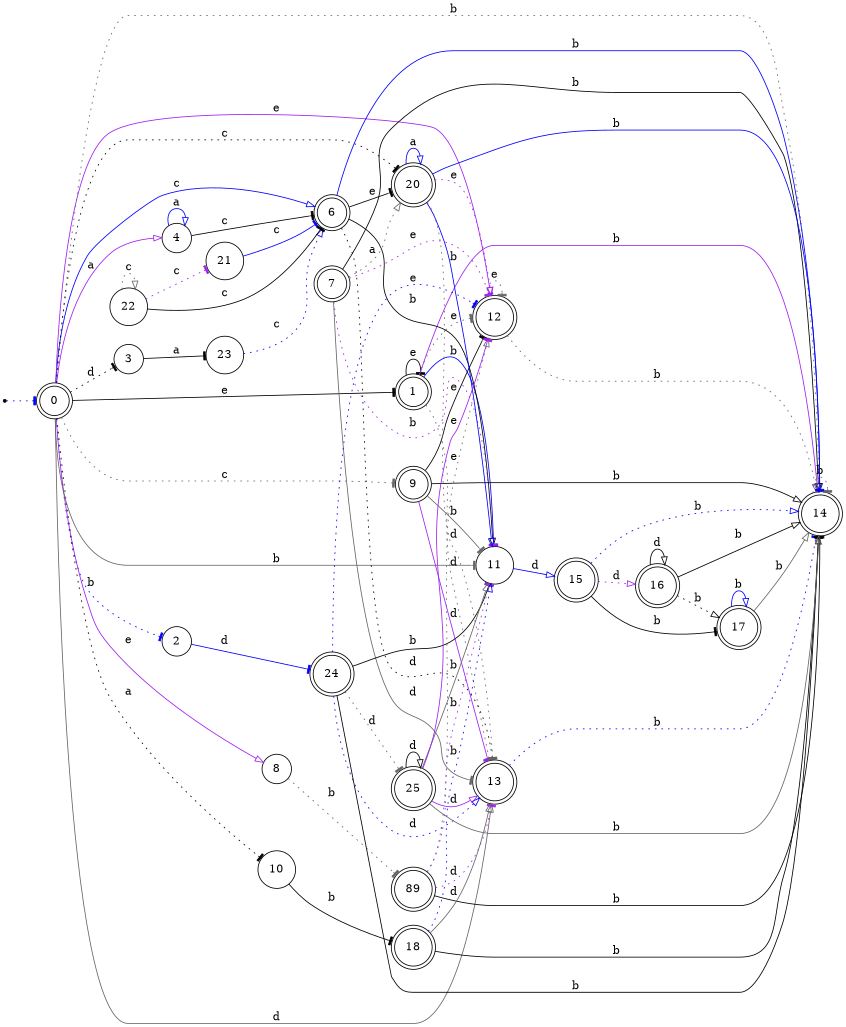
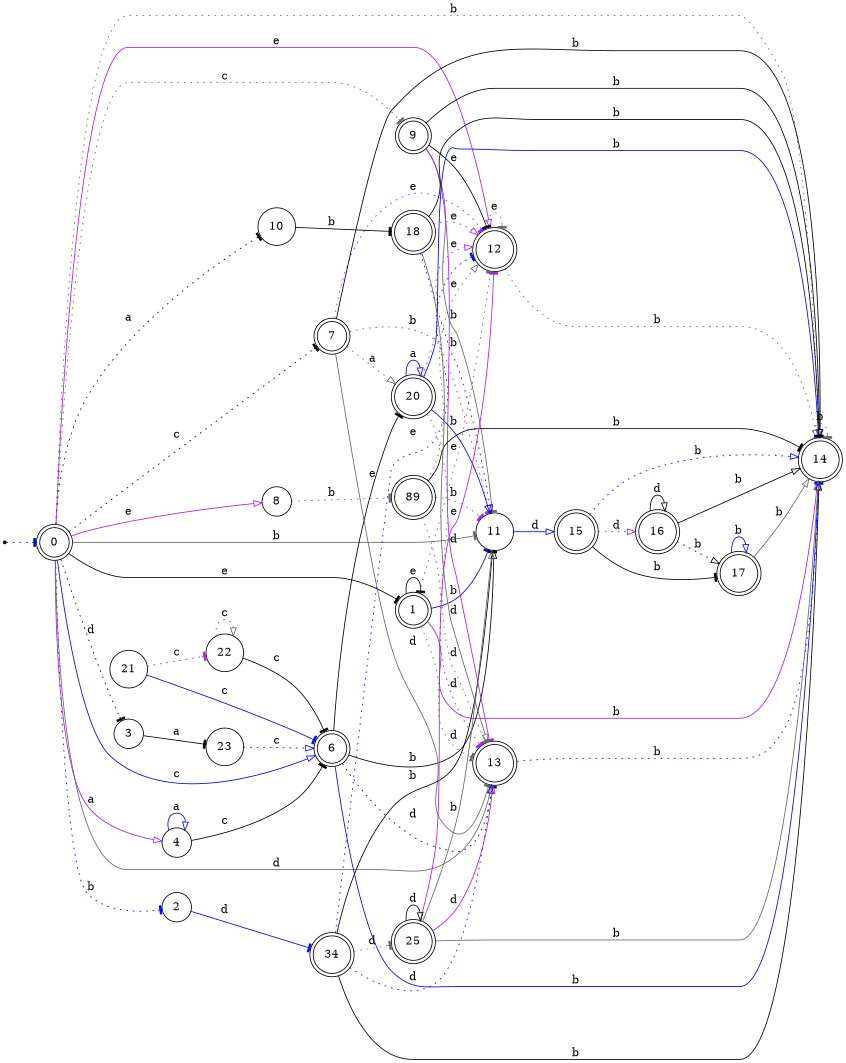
edge "0" -> "20": now "0" -> "7"
edge "18" -> "12": added, label "e"
edge "22" -> "21": reversed
node "24": label "24" -> "34"
